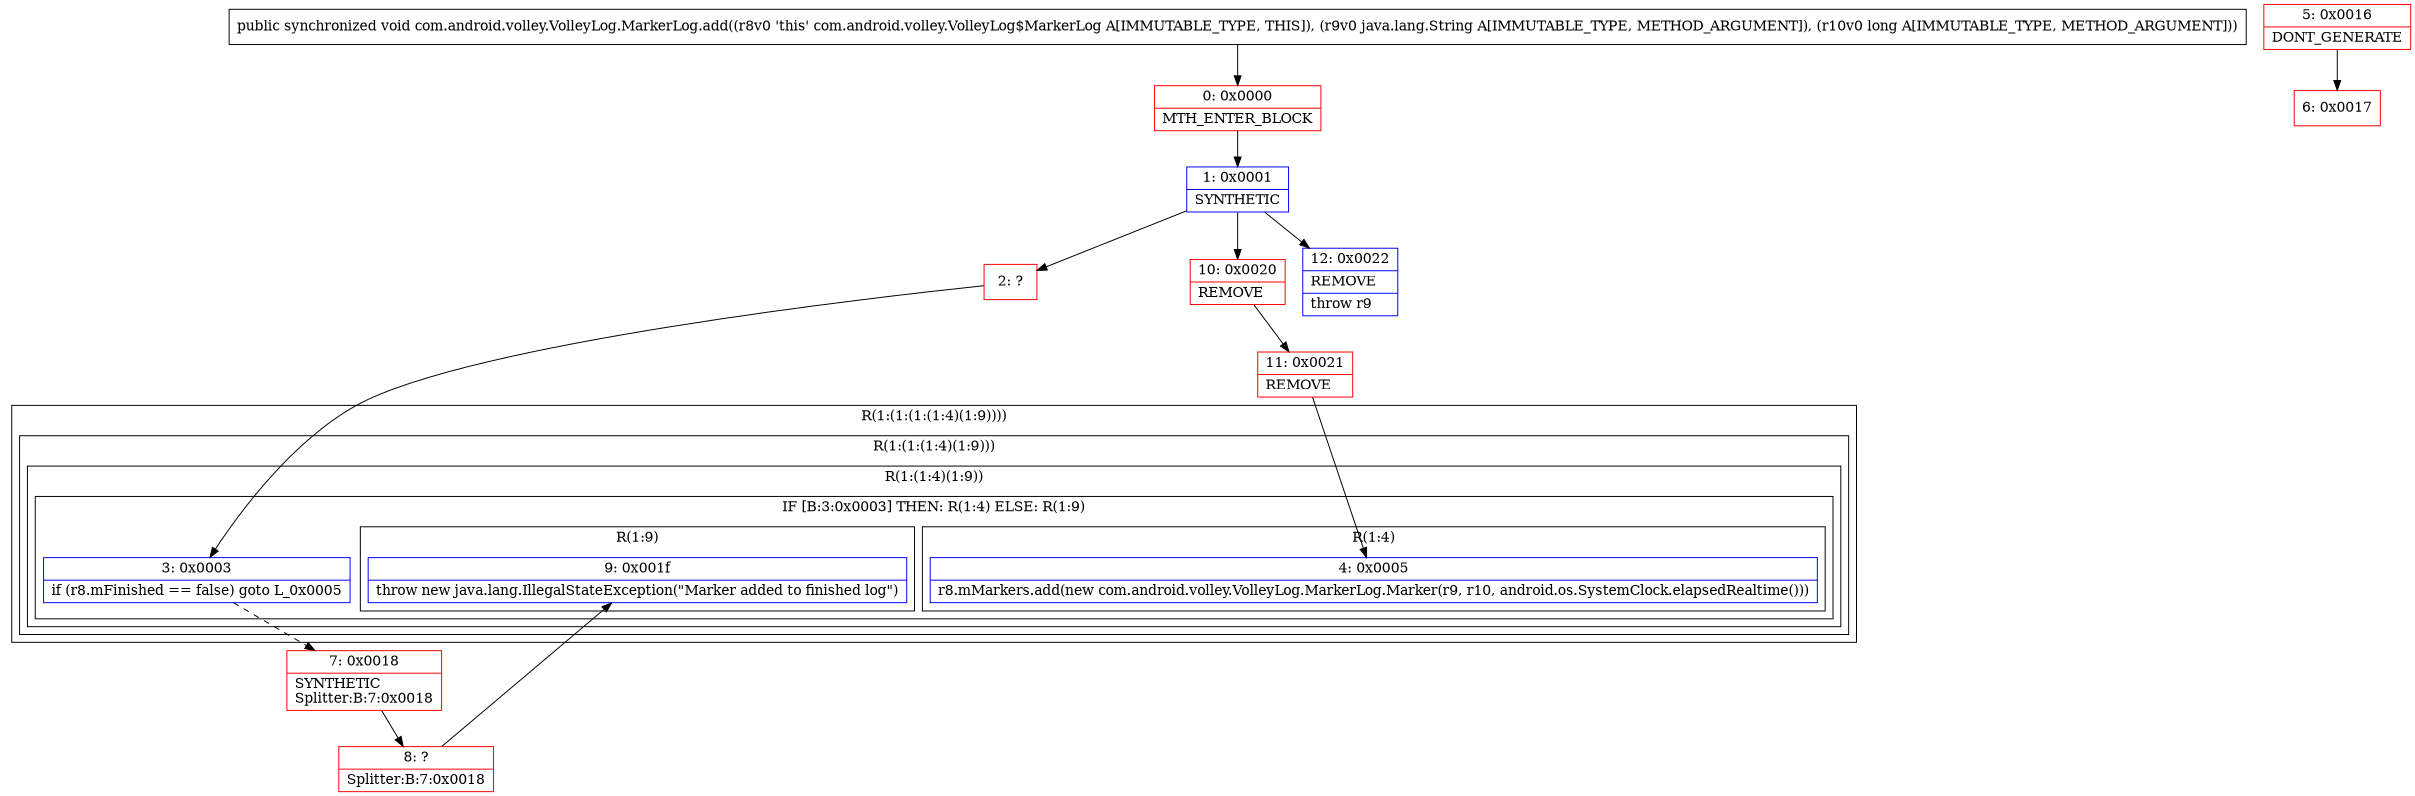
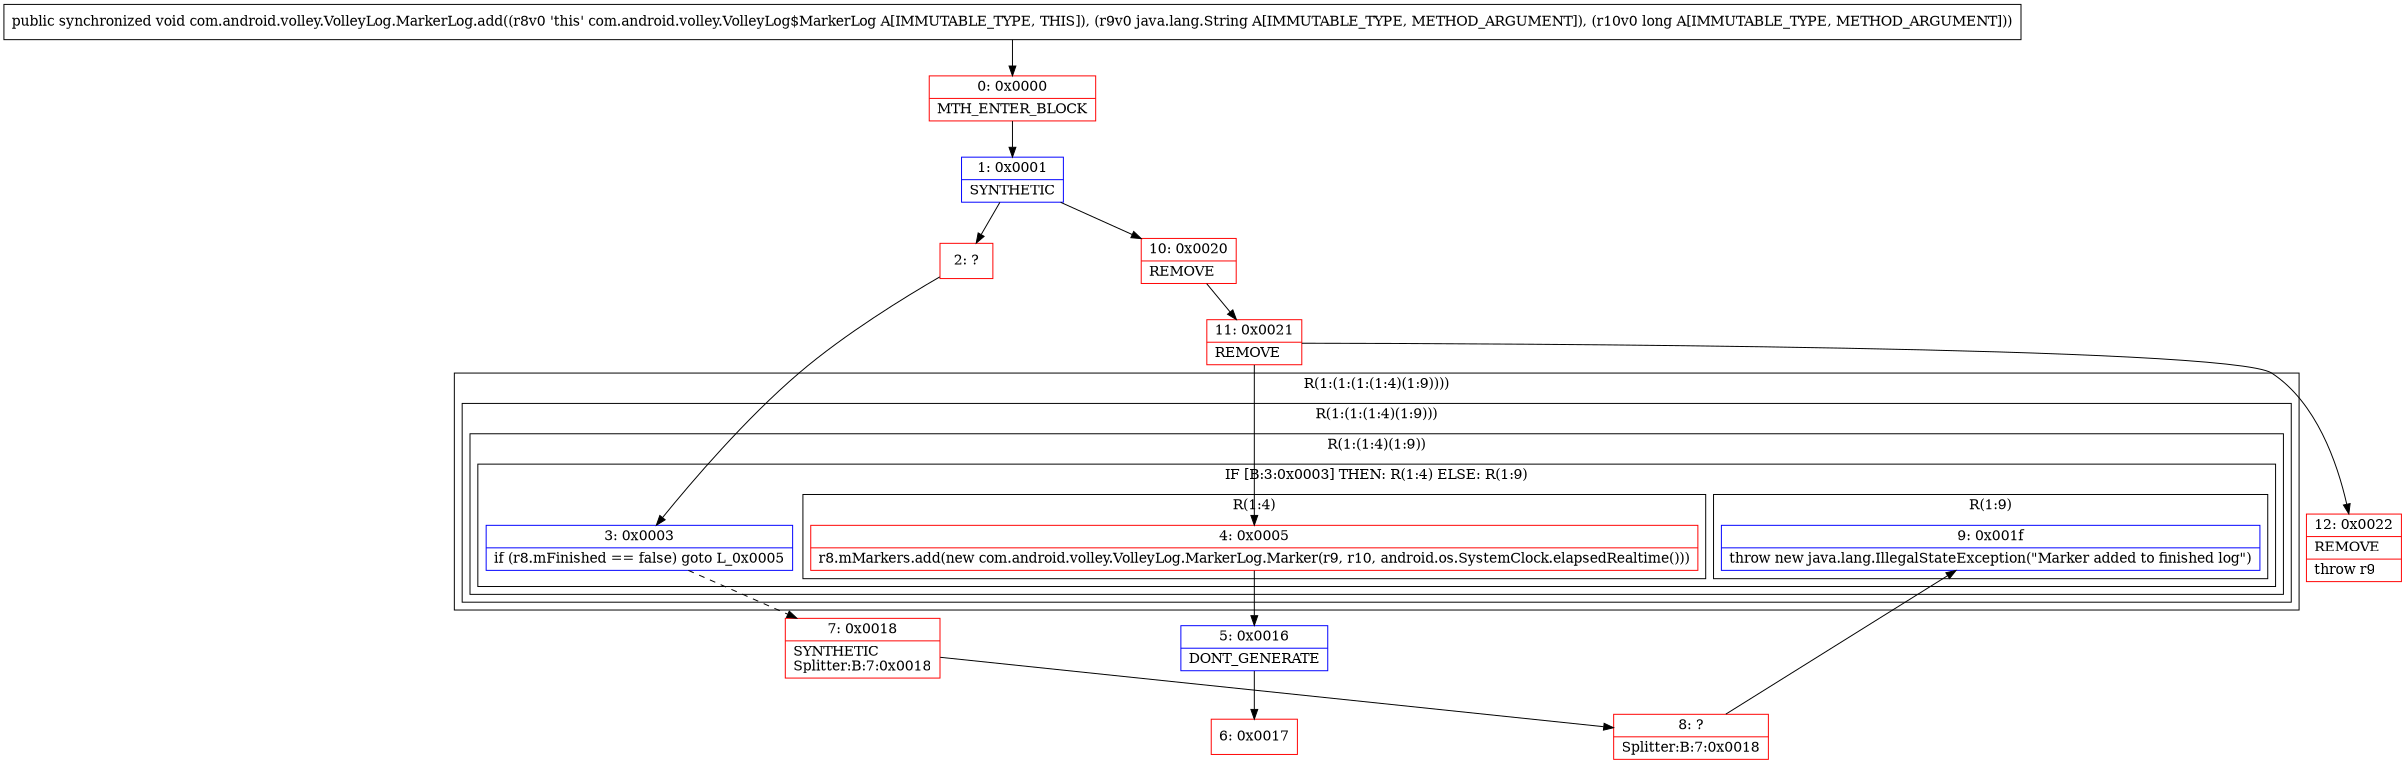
node "5: 0x0016": color red -> blue
edge "1: 0x0001" -> "12: 0x0022": now "11: 0x0021" -> "12: 0x0022"
node "12: 0x0022": color blue -> red
node "4: 0x0005": color blue -> red
edge "4: 0x0005" -> "5: 0x0016": added
